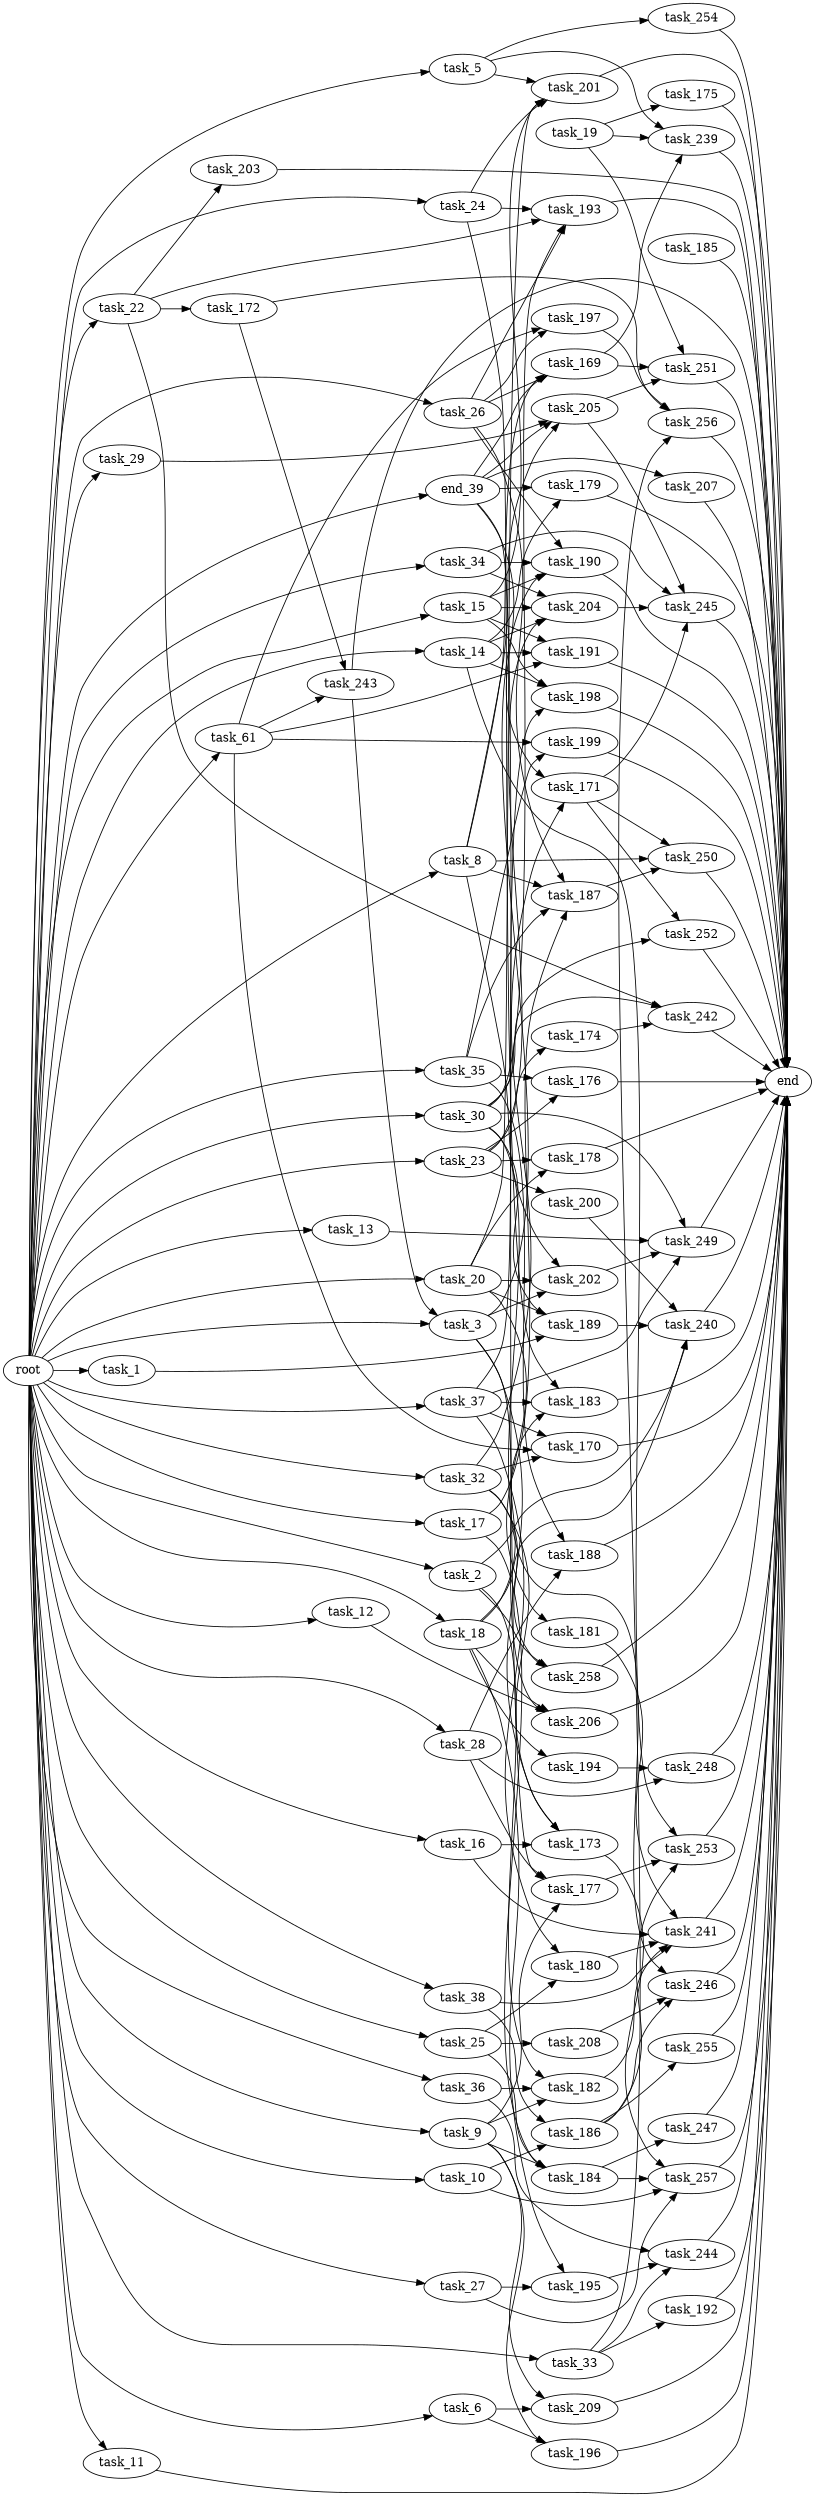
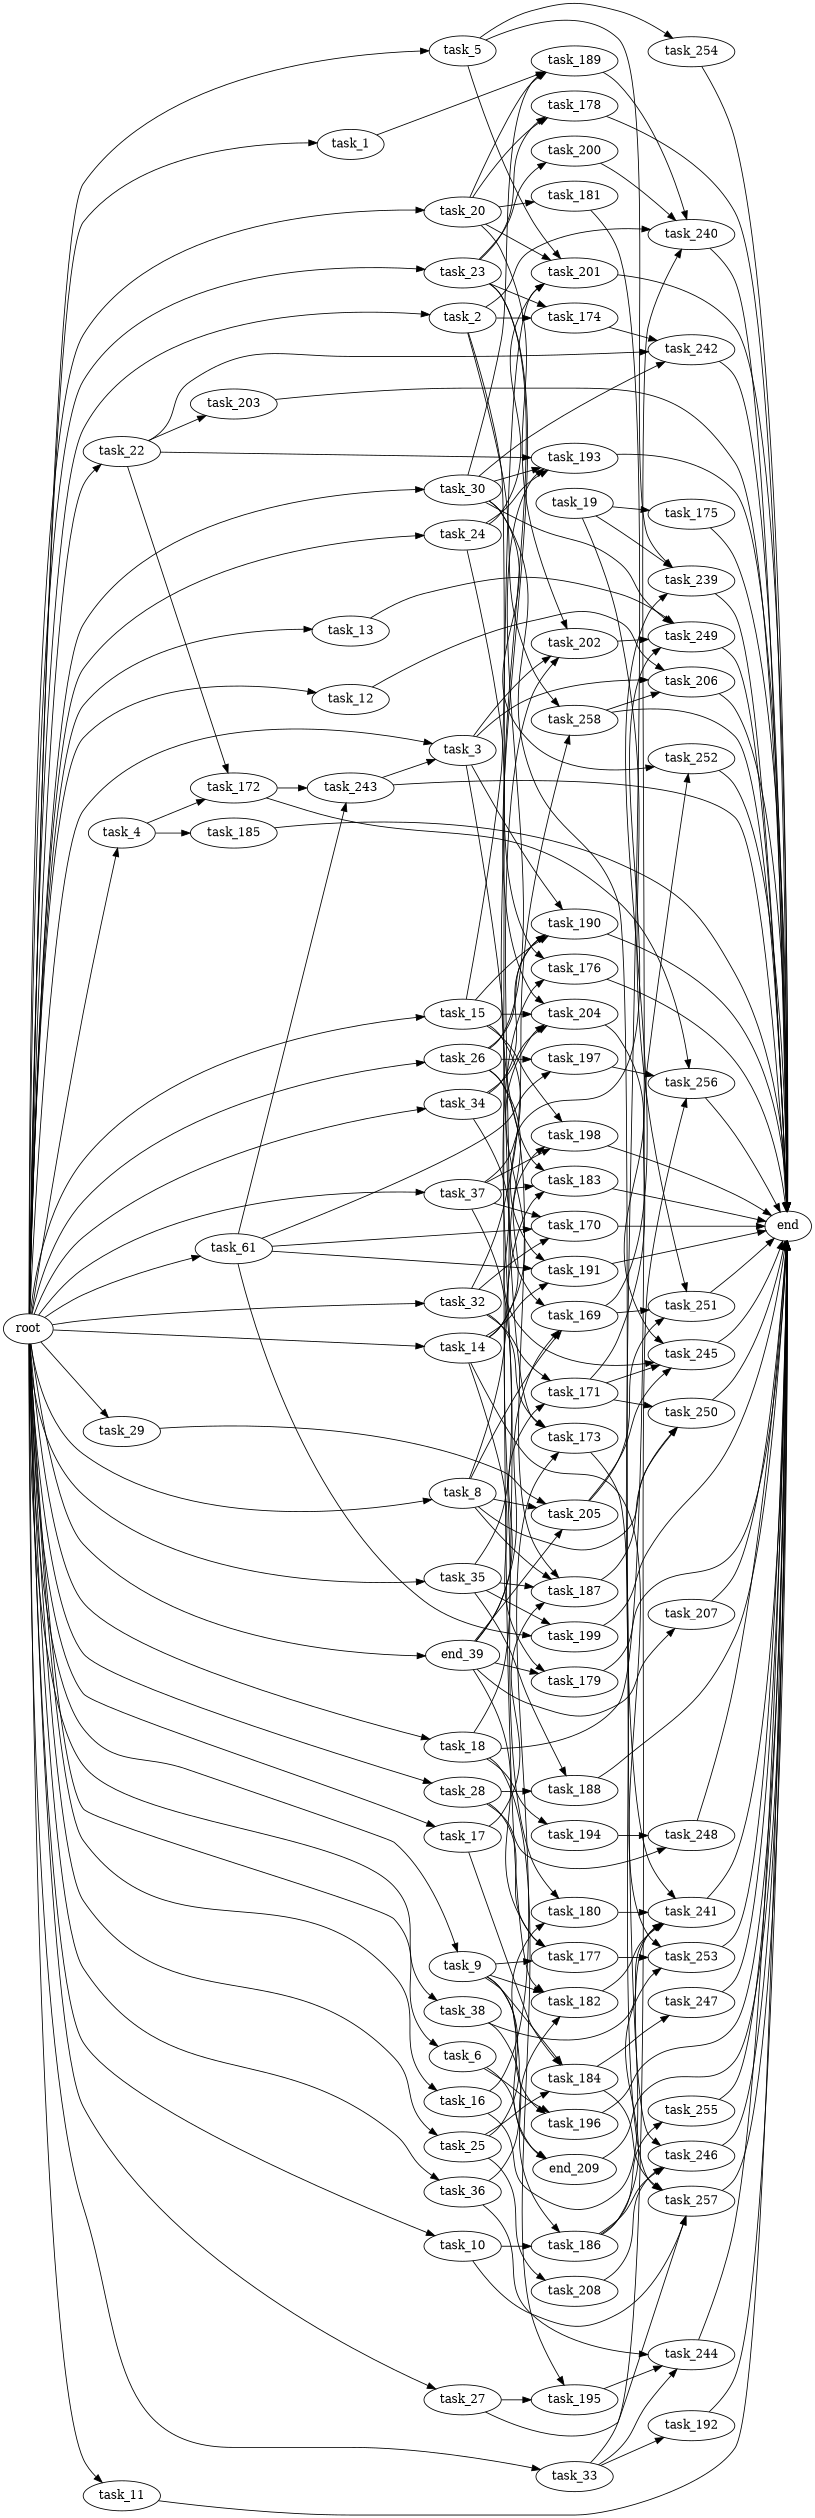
edge "task_2" -> "task_174": added
node "task_4": added
edge "task_18" -> "task_206": now "task_258" -> "task_206"
node "task_209": label "task_209" -> "end_209"
